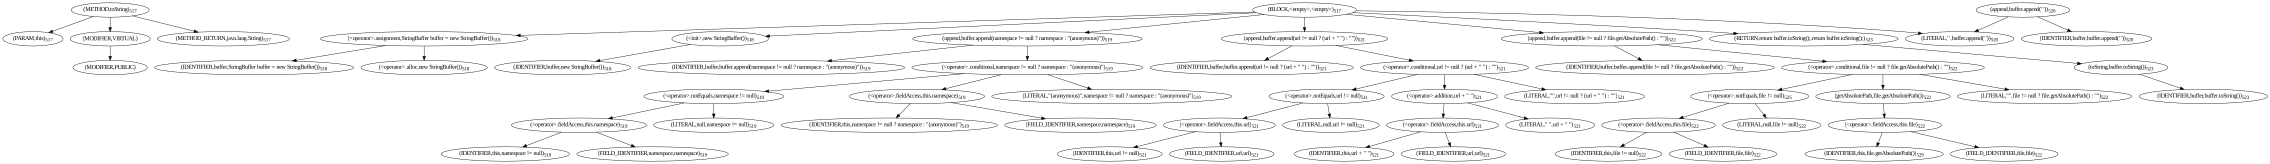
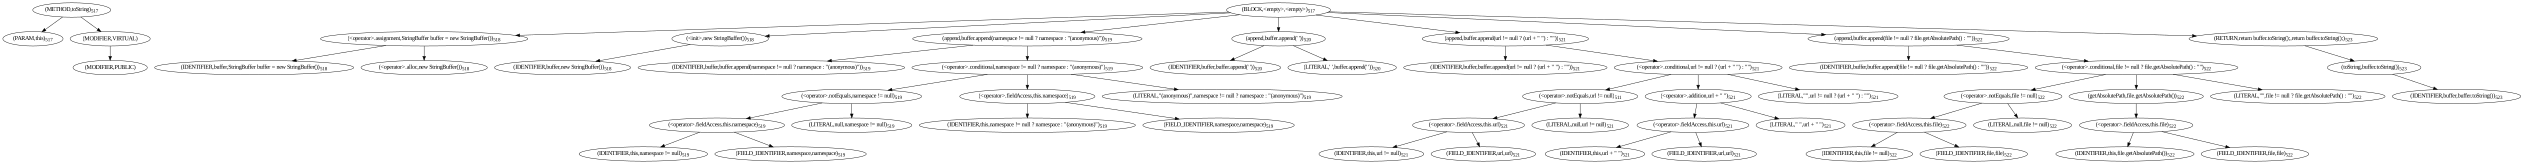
edge "(BLOCK,<empty>,<empty>)" -> "(LITERAL,' ',buffer.append(' '))": now "(BLOCK,<empty>,<empty>)" -> "(append,buffer.append(' '))"
node "(METHOD_RETURN,java.lang.String)": removed
node "(<operator>.notEquals,file != null)": text "525" -> "522"
node "(IDENTIFIER,this,file.getAbsolutePath())": text "529" -> "522"
